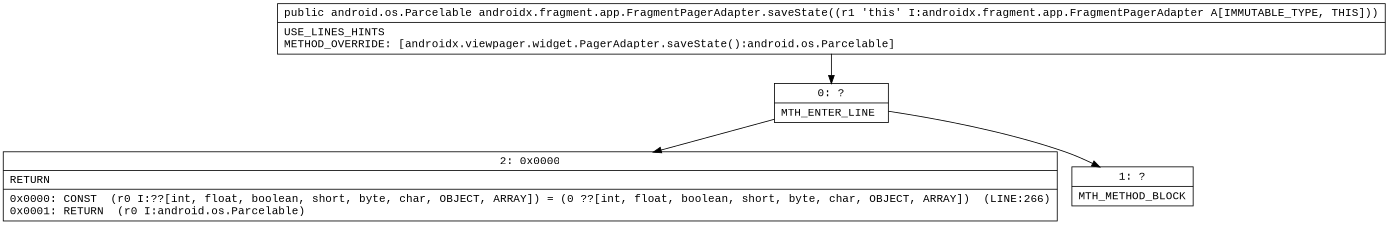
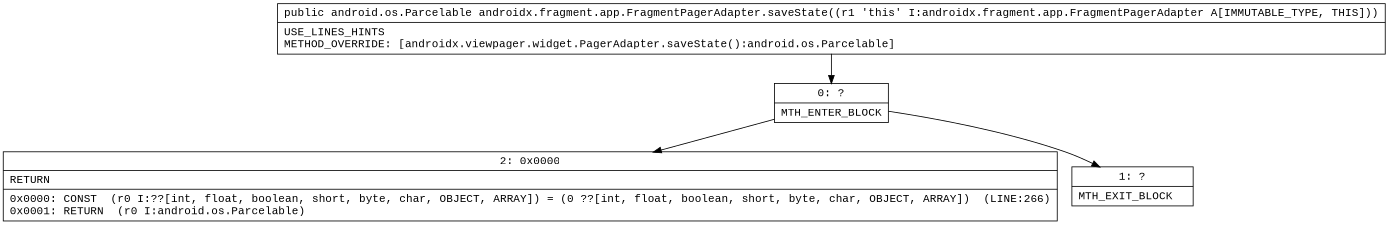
node "0: ?": text "MTH_ENTER_LINE" -> "MTH_ENTER_BLOCK"
node "1: ?": text "MTH_METHOD_BLOCK" -> "MTH_EXIT_BLOCK"
